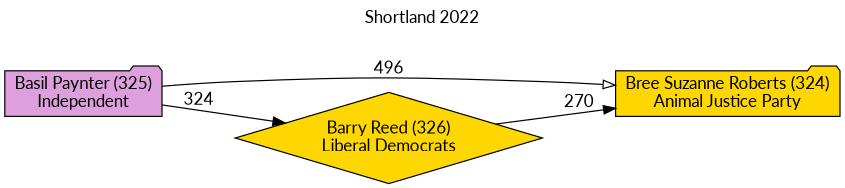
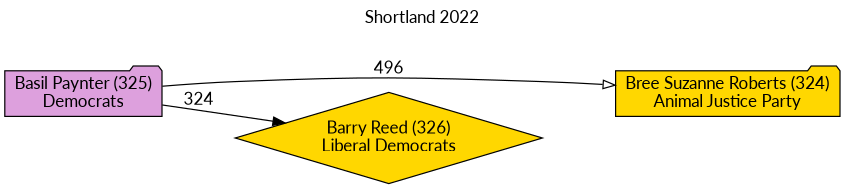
node "Basil Paynter (325) Independent": label "Basil Paynter (325) Independent" -> "Basil Paynter (325) Democrats"
edge "Barry Reed (326) Liberal Democrats" -> "Bree Suzanne Roberts (324) Animal Justice Party": removed, label "270"
